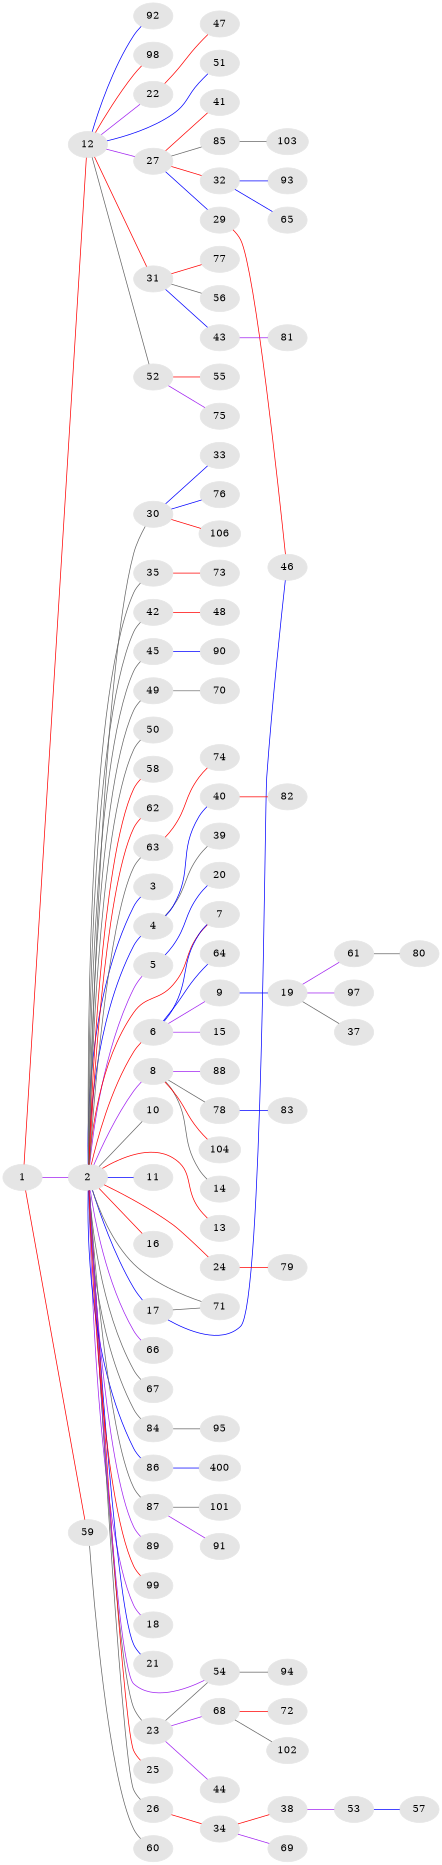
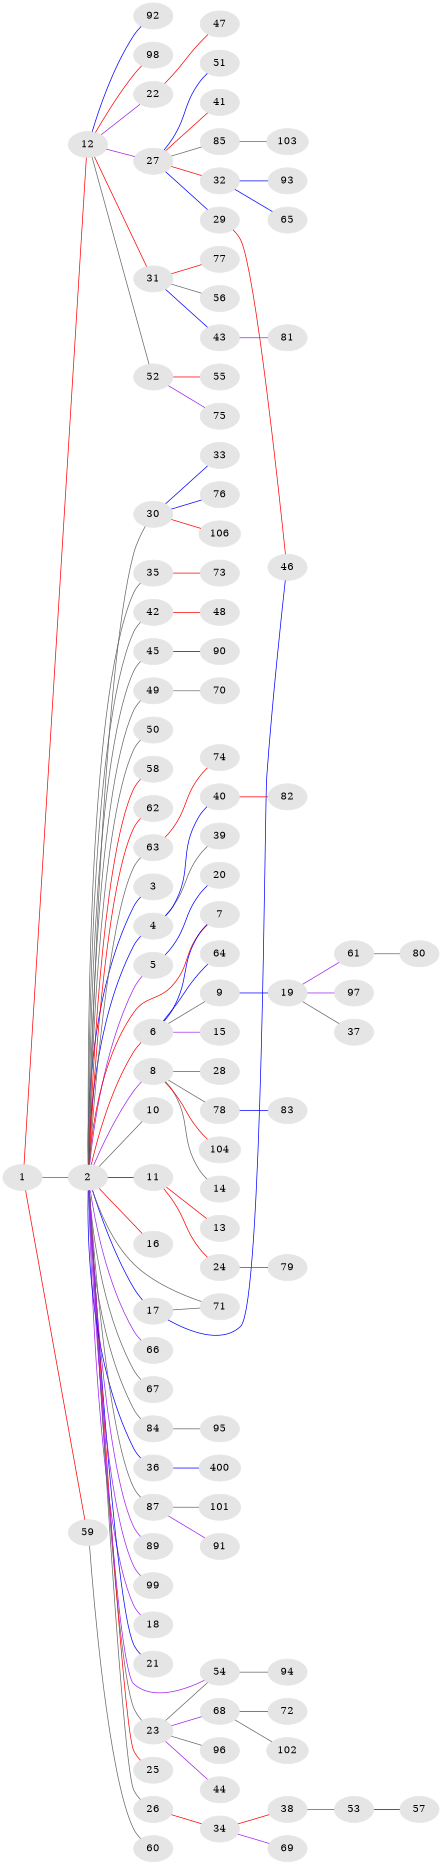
edge "51" -- "12": now "51" -- "27"
edge "9" -- "6": color purple -> gray40
node "88": label "88" -> "28"
edge "2" -- "13": now "11" -- "13"
edge "2" -- "24": now "11" -- "24"
edge "2" -- "99": color red -> purple
node "86": label "86" -> "36"
node "96": added
